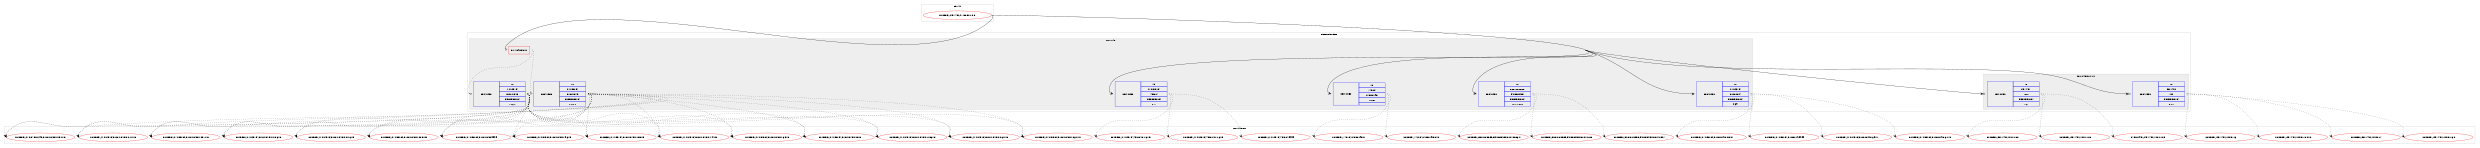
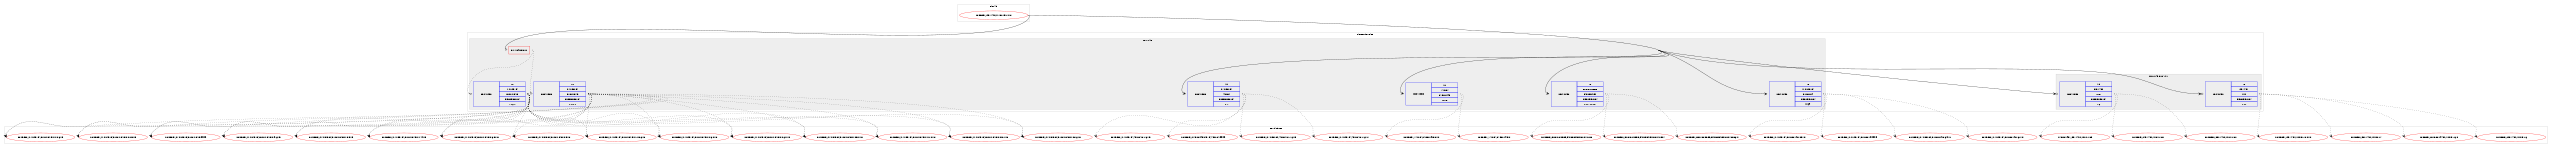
node "portage://sys-pkgconfig/automake-1.15.1-r2": label "portage://sys-pkgconfig/automake-1.15.1-r2" -> "portage://sys-devel/automake-1.15.1-r2"
node "portage://sys-devel/libtool-9999": label "portage://sys-devel/libtool-9999" -> "portage://pkgconfig-devel/libtool-9999"
node "portage://sys-devel/libtool-2.4.6-r4": added
node "portage://dev-libs/nss-3.46.1": label "portage://dev-libs/nss-3.46.1" -> "portage://autoconf-libs/nss-3.46.1"
